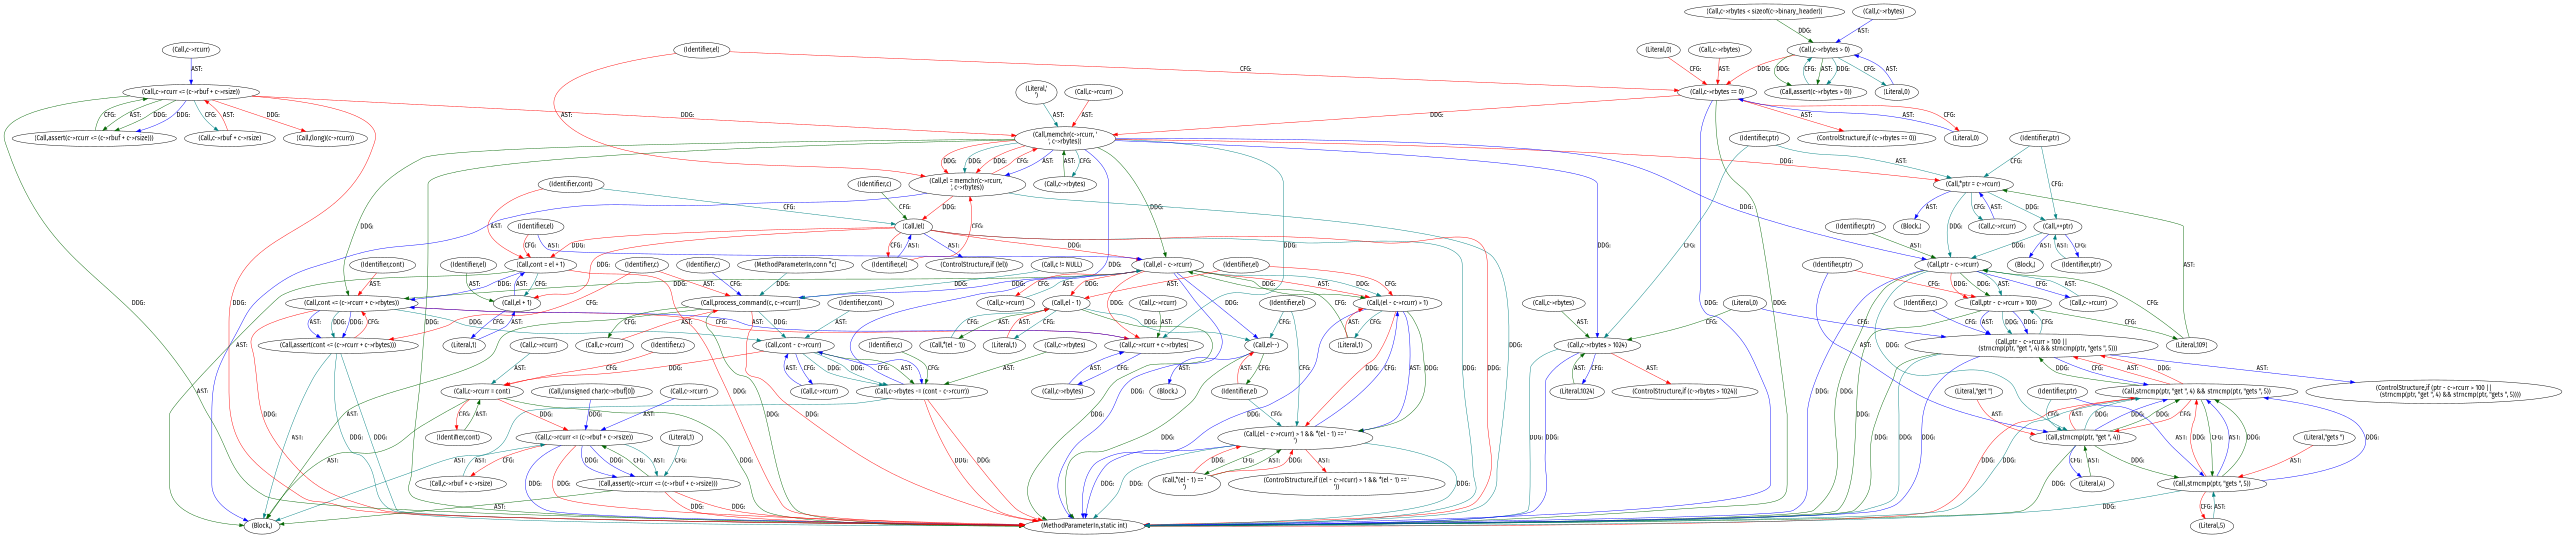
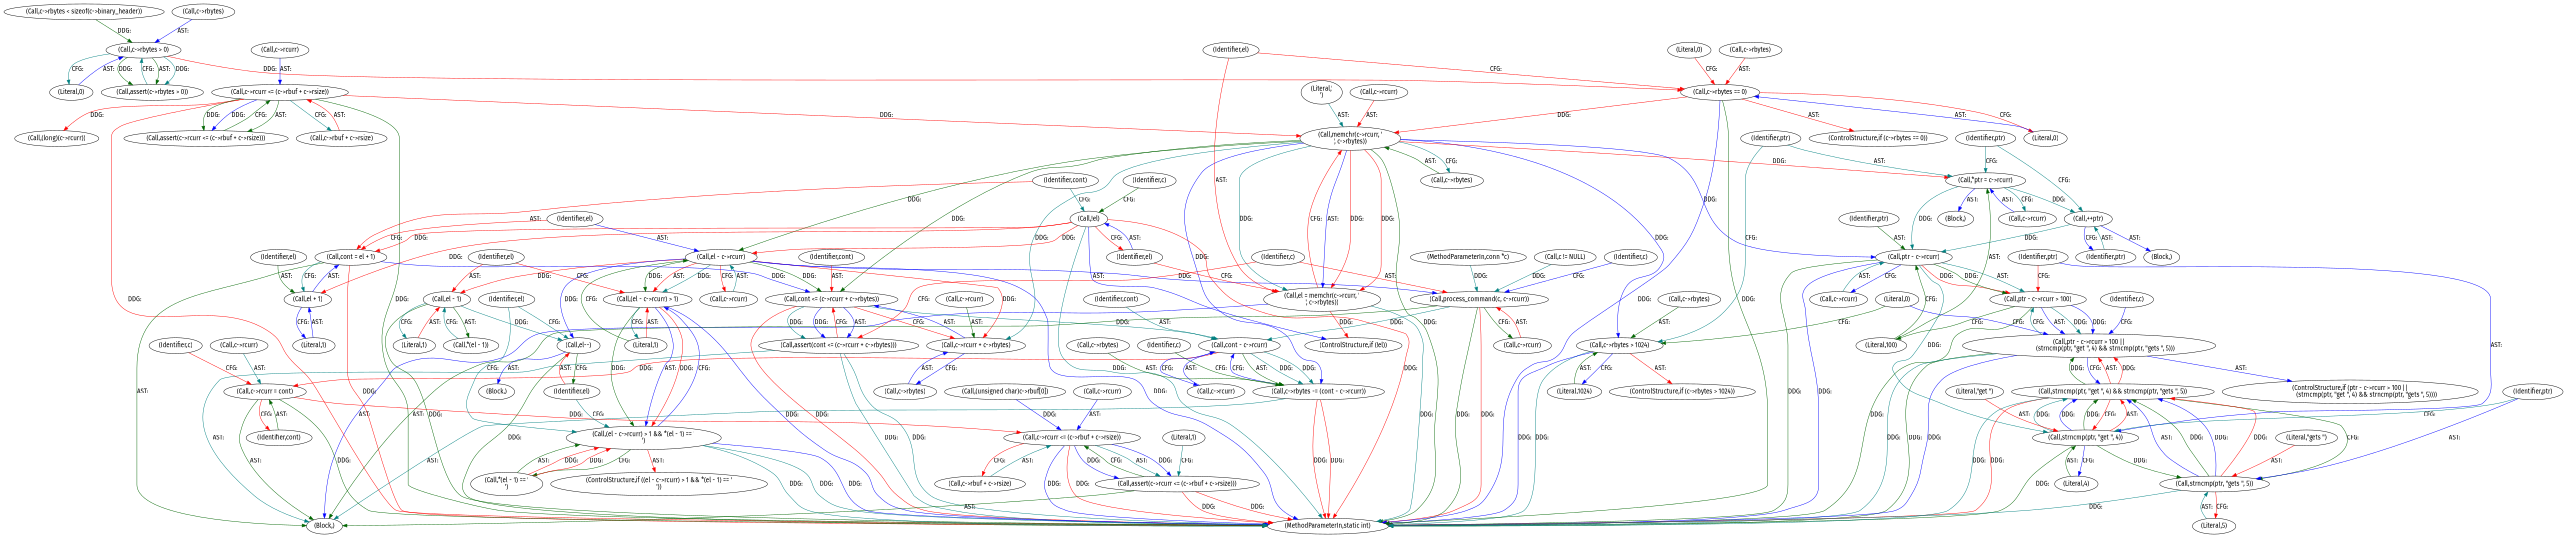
edge "(Call,el = memchr(c->rcurr, ' ', c->rbytes))" -> "(Call,!el)": now "(Call,el = memchr(c->rcurr, ' ', c->rbytes))" -> "(ControlStructure,if (!el))"
node "(Literal,109)": label "(Literal,109)" -> "(Literal,100)"
